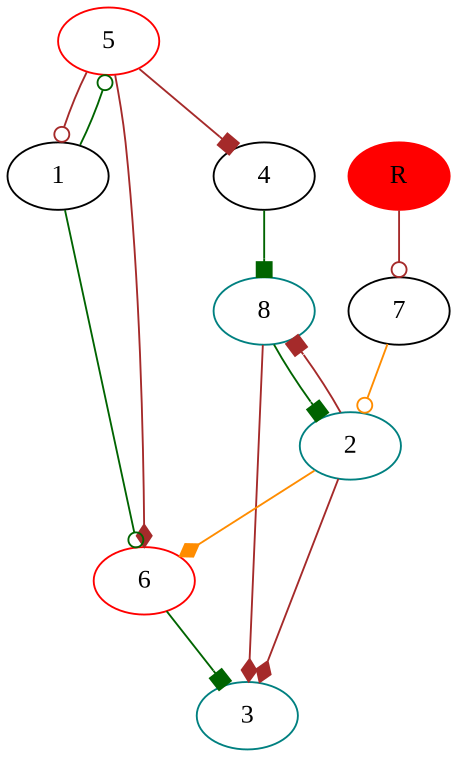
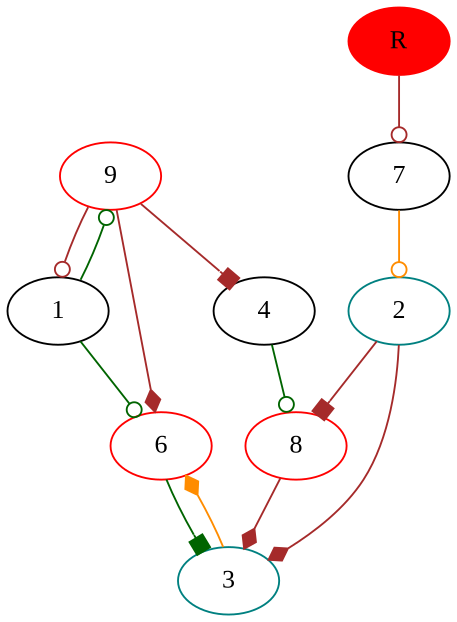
node "5": label "5" -> "9"
edge "4" -> "8": arrowhead box -> odot
node "8": color teal -> red
edge "8" -> "2": removed
edge "2" -> "6": now "3" -> "6"
